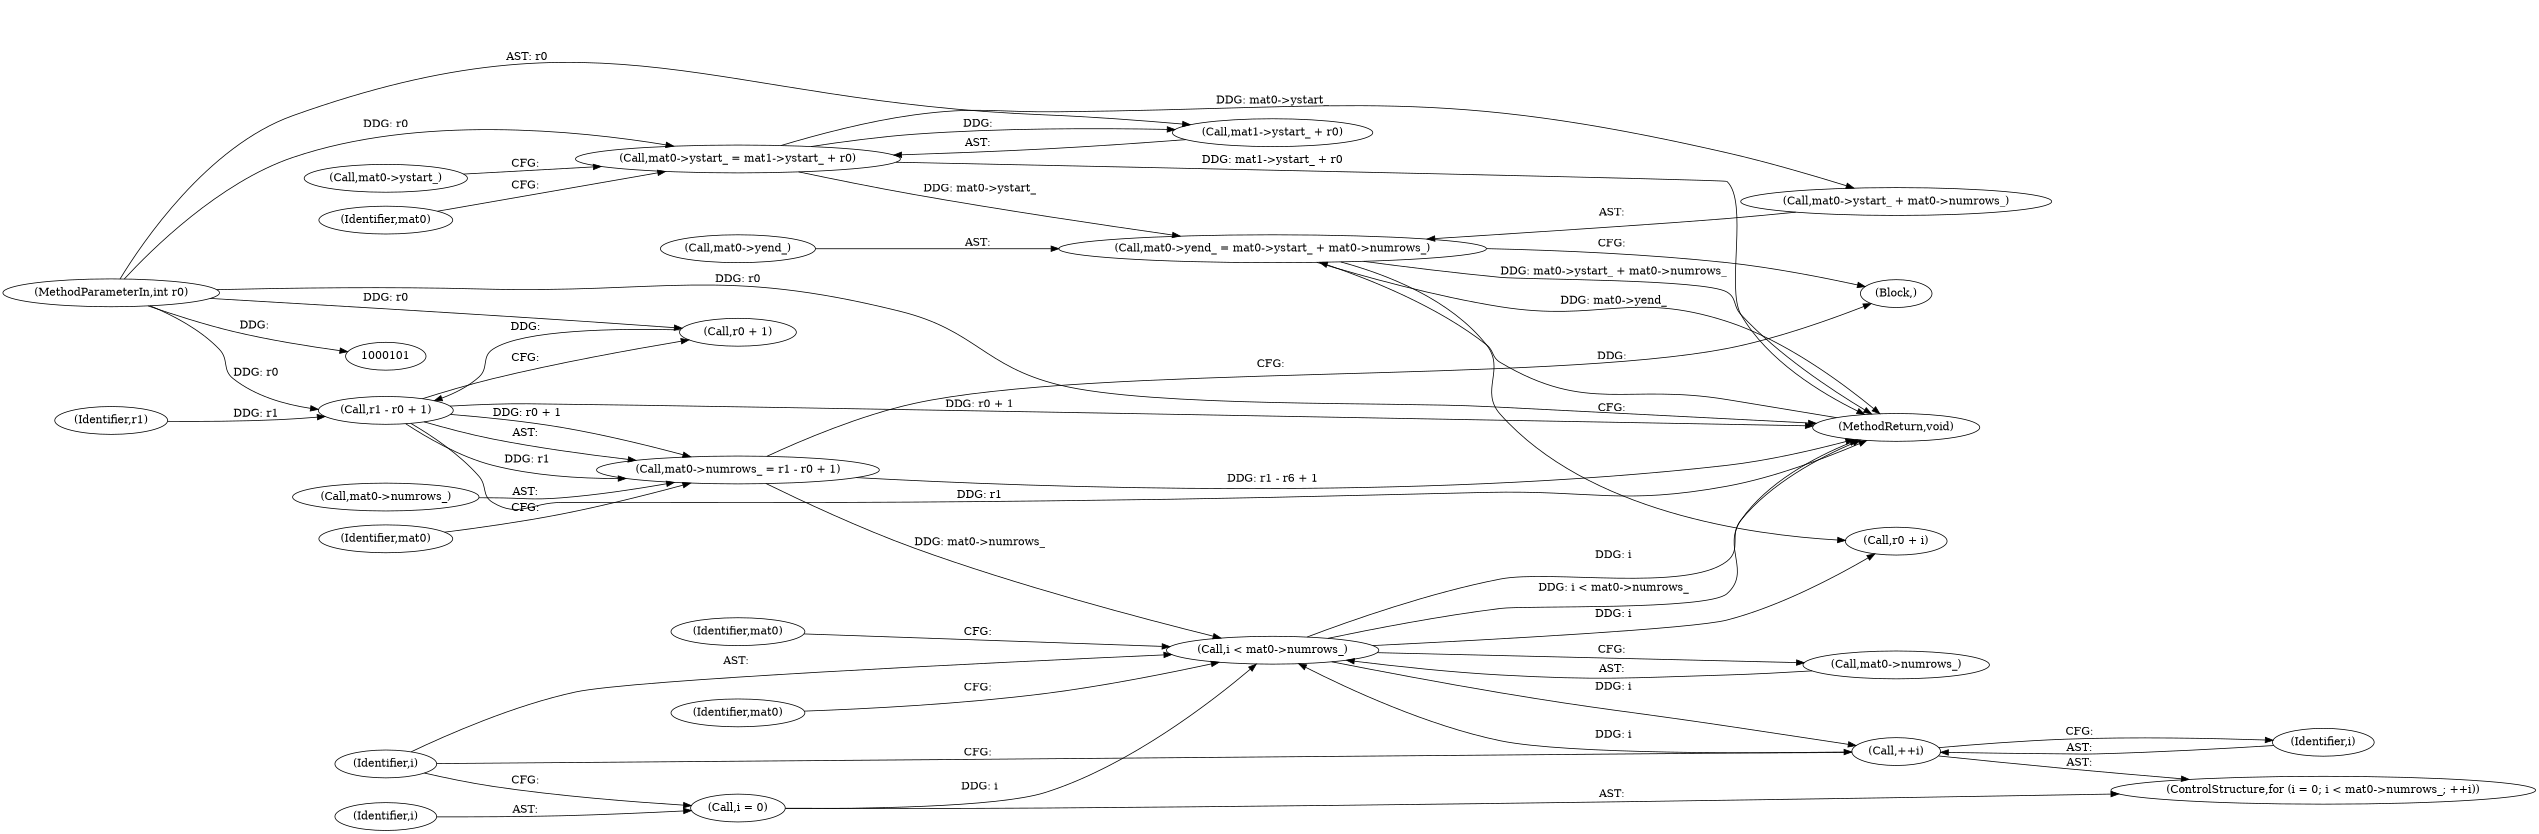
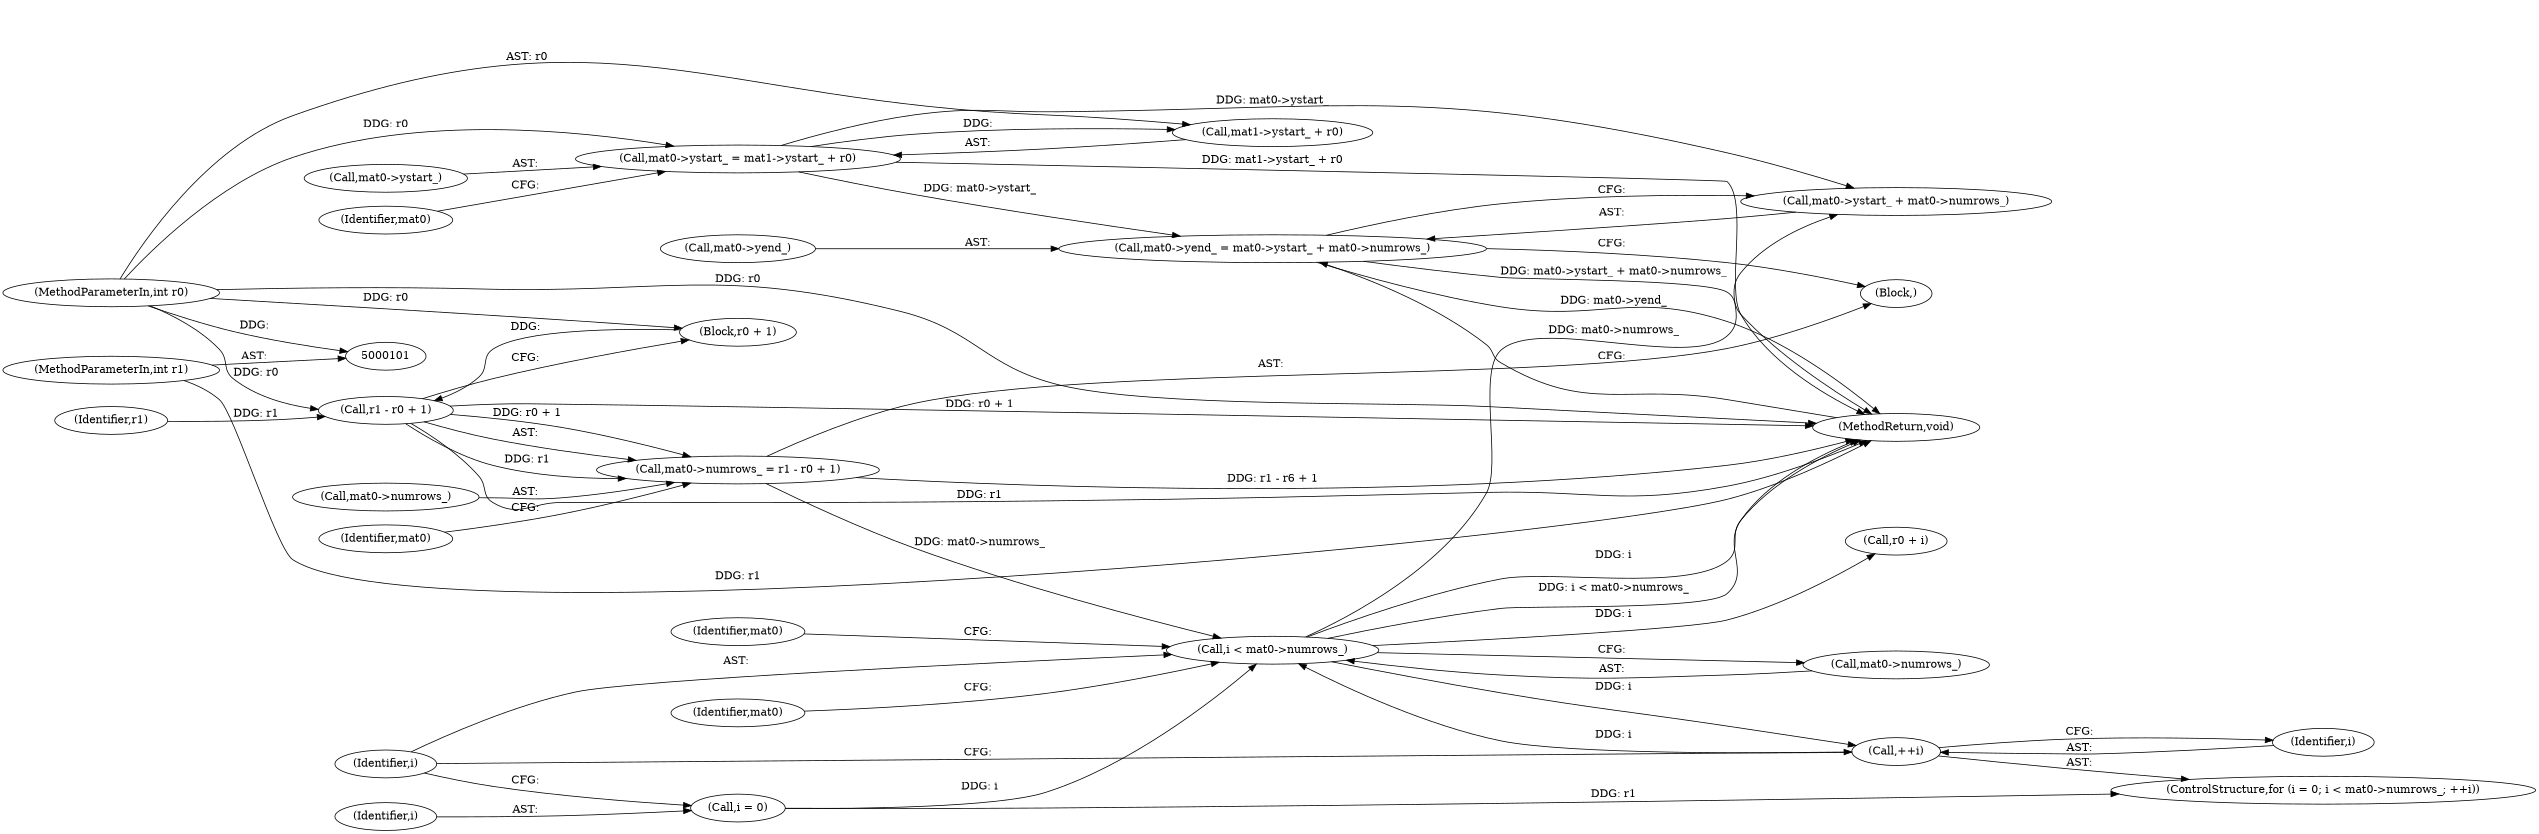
edge "(Call,mat0->ystart_)" -> "(Call,mat0->ystart_ = mat1->ystart_ + r0)": label "CFG: " -> "AST: "
node "(Call,r0 + 1)": label "(Call,r0 + 1)" -> "(Block,r0 + 1)"
edge "(Call,i < mat0->numrows_)" -> "(Call,mat0->ystart_ + mat0->numrows_)": added, label "DDG: mat0->numrows_"
node "1000101": label "1000101" -> "5000101"
edge "(MethodReturn,void)" -> "(Call,mat0->yend_ = mat0->ystart_ + mat0->numrows_)": label "DDG: " -> "CFG: "
edge "(Call,mat0->numrows_ = r1 - r0 + 1)" -> "(Block,)": label "CFG: " -> "AST: "
node "(MethodParameterIn,int r1)": added
edge "(Call,mat0->yend_ = mat0->ystart_ + mat0->numrows_)" -> "(Call,r0 + i)": now "(Call,mat0->yend_ = mat0->ystart_ + mat0->numrows_)" -> "(Call,mat0->ystart_ + mat0->numrows_)"
edge "(Call,i = 0)" -> "(ControlStructure,for (i = 0; i < mat0->numrows_; ++i))": label "AST: " -> "DDG: r1"
